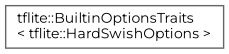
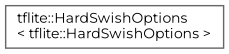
node "tflite::BuiltinOptionsTraits < tflite::HardSwishOptions >": label "tflite::BuiltinOptionsTraits < tflite::HardSwishOptions >" -> "tflite::HardSwishOptions < tflite::HardSwishOptions >"
